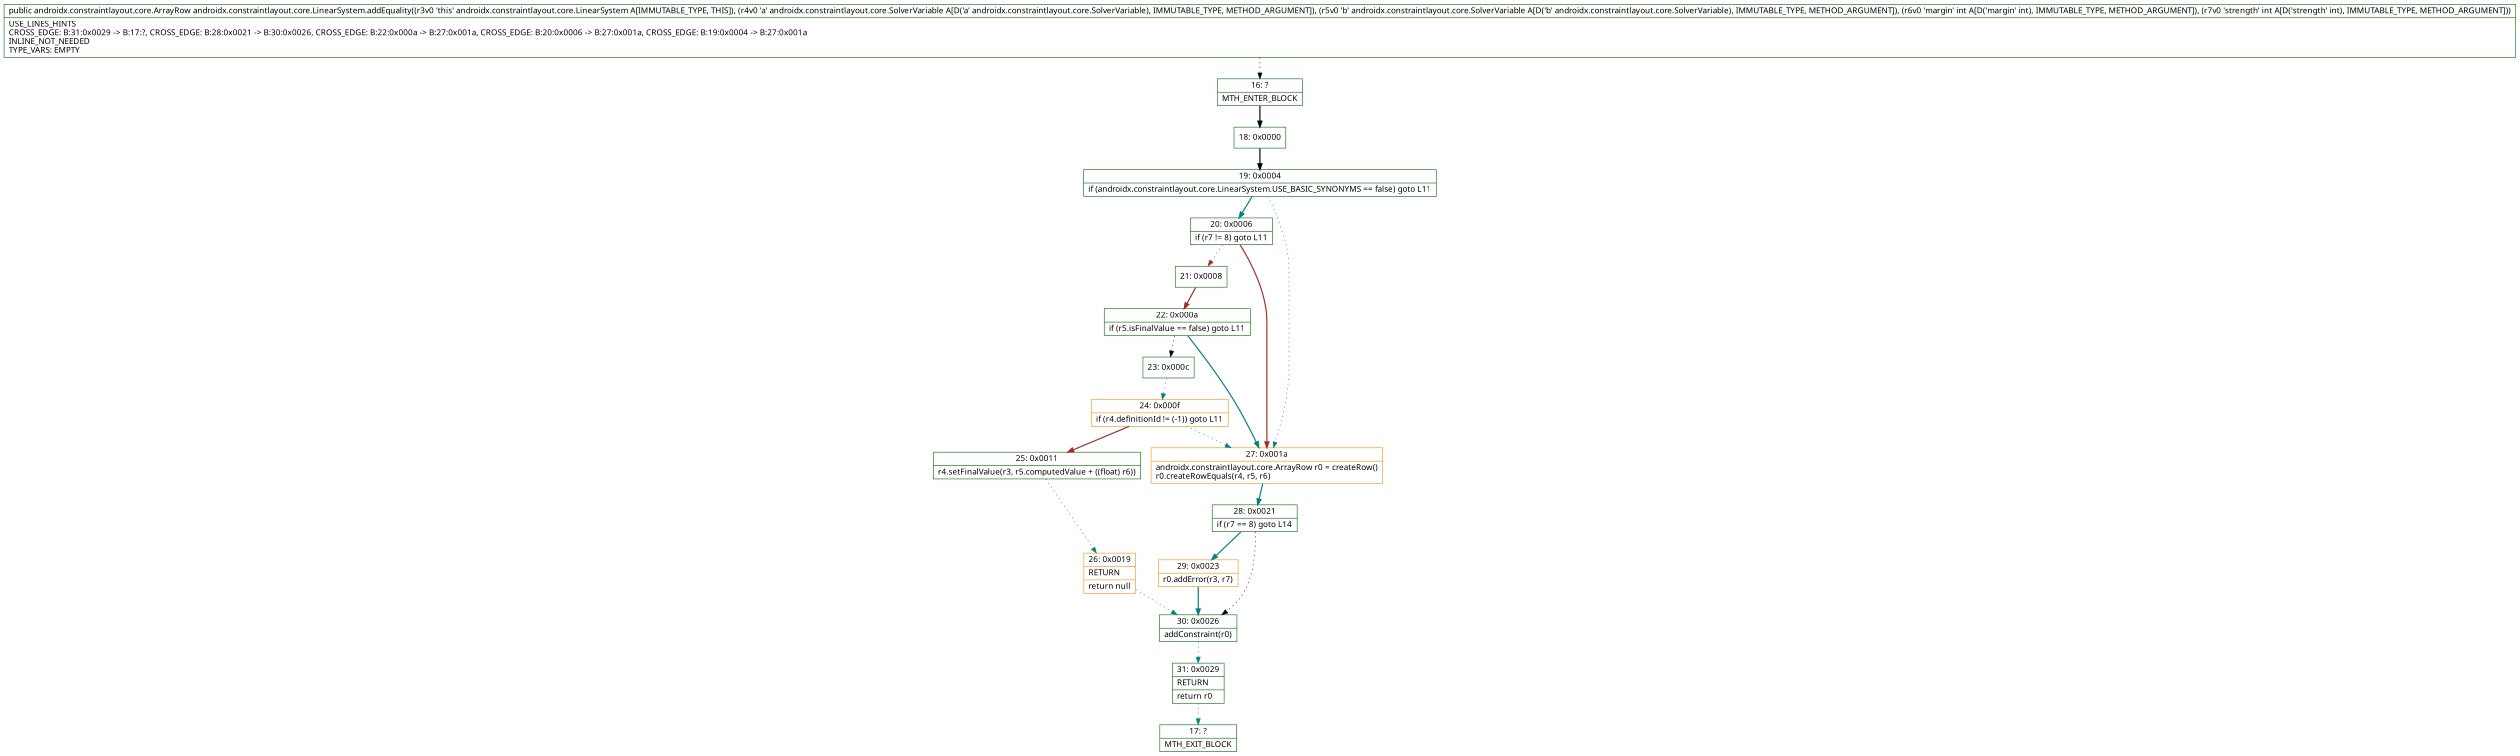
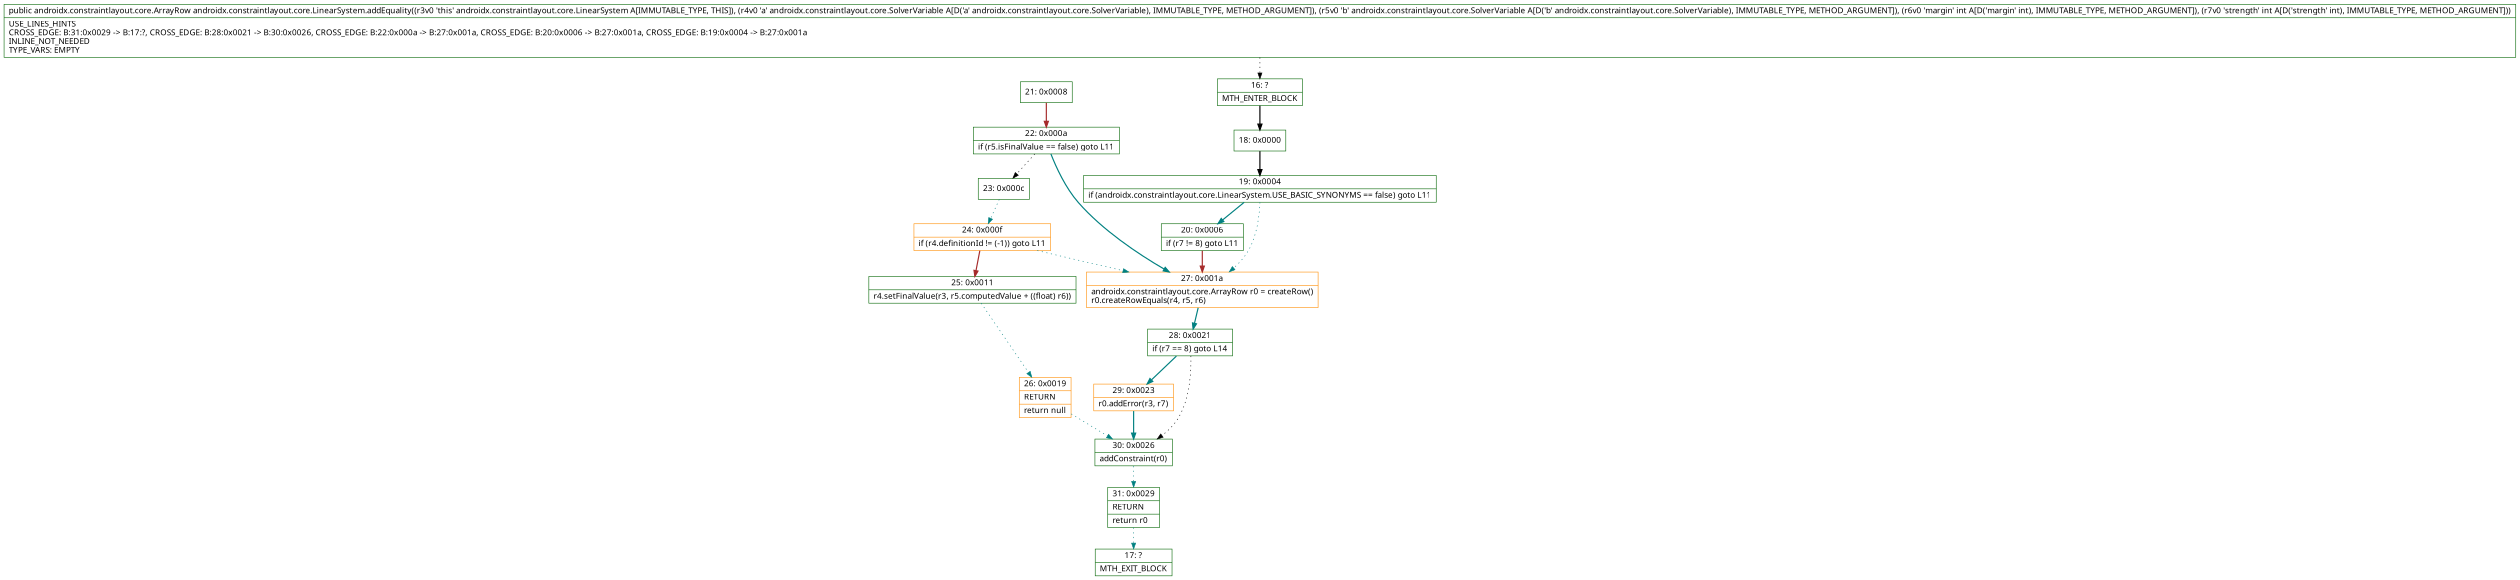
edge "20: 0x0006" -> "21: 0x0008": removed
